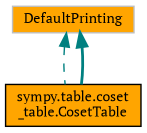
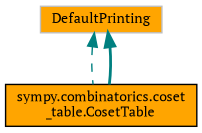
node "sympy.table.coset _table.CosetTable": label "sympy.table.coset _table.CosetTable" -> "sympy.combinatorics.coset _table.CosetTable"
